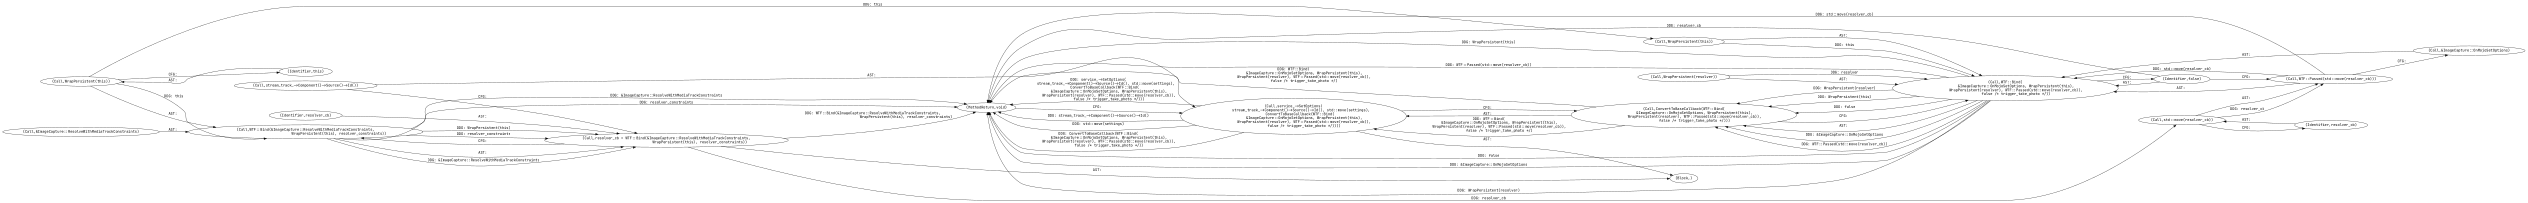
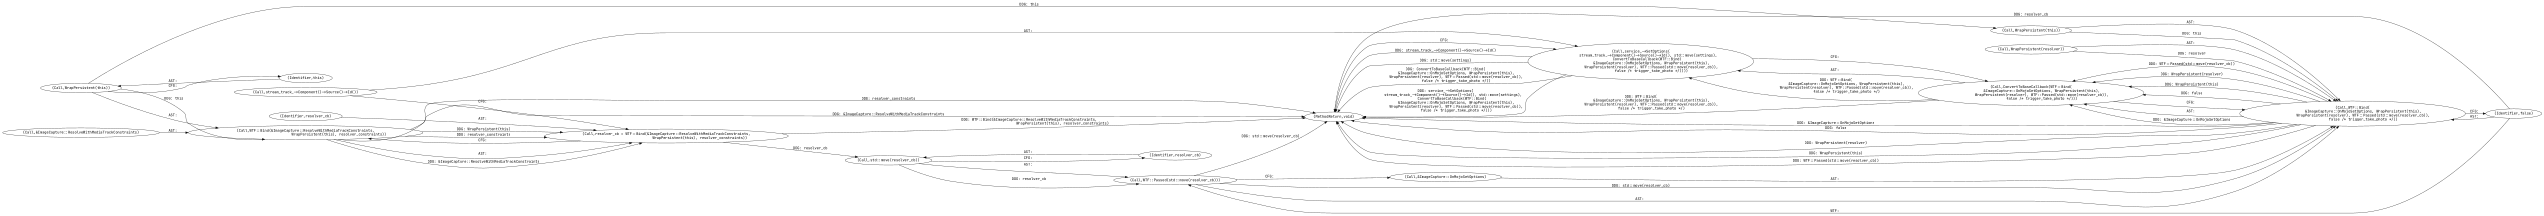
edge "(Identifier,false)" -> "(Call,WTF::Passed(std::move(resolver_cb)))": label "CFG: " -> "WTF: "
node "(Block,)": removed
